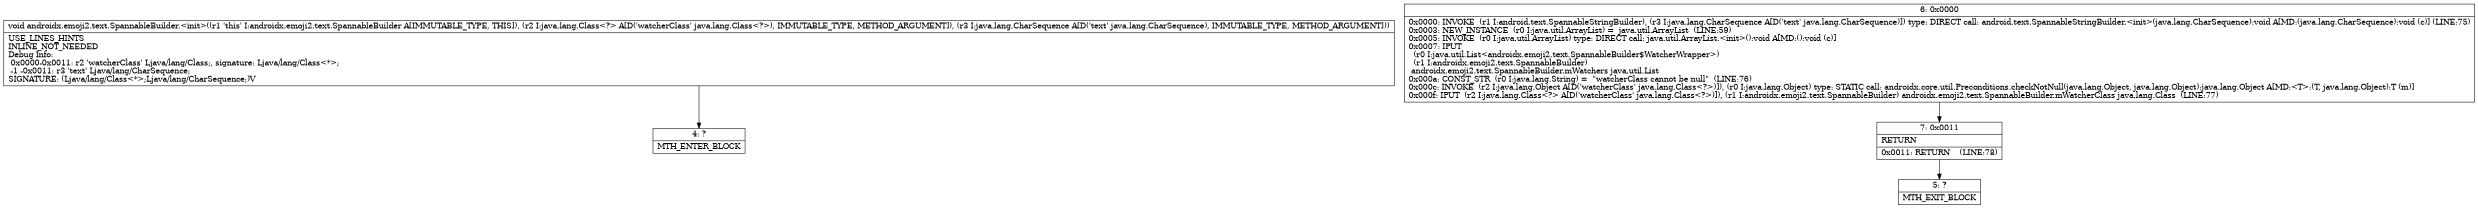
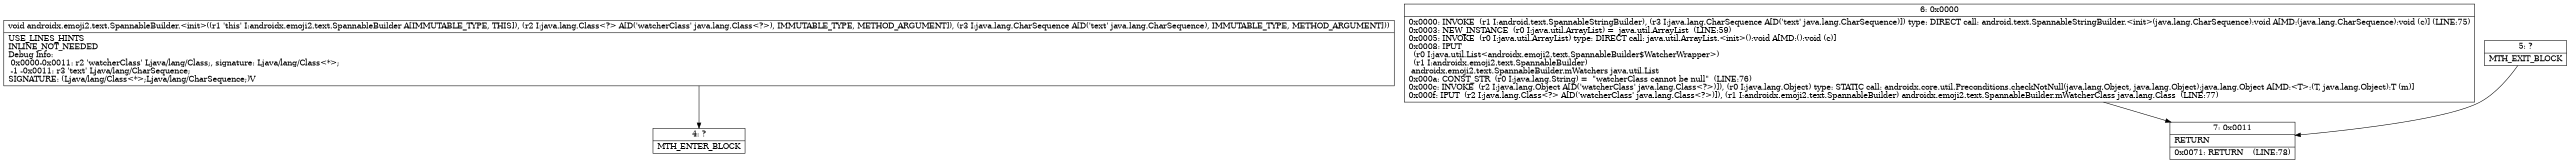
node "6: 0x0000": text "0x0007: IPUT" -> "0x0008: IPUT"
node "7: 0x0011": text "0x0011: RETURN    (LINE:78)" -> "0x0071: RETURN    (LINE:78)"
edge "7: 0x0011" -> "5: ?": reversed
